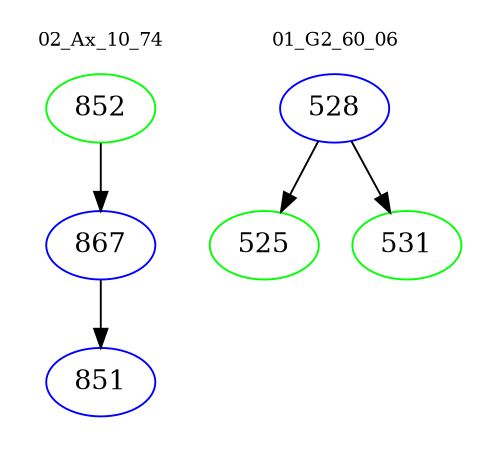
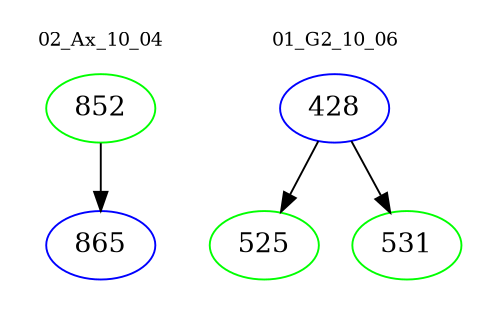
cluster "02_Ax_10_74": label "02_Ax_10_74" -> "02_Ax_10_04"
cluster "01_G2_60_06": label "01_G2_60_06" -> "01_G2_10_06"
node "528": label "528" -> "428"
node "867": label "867" -> "865"
node "851": removed
